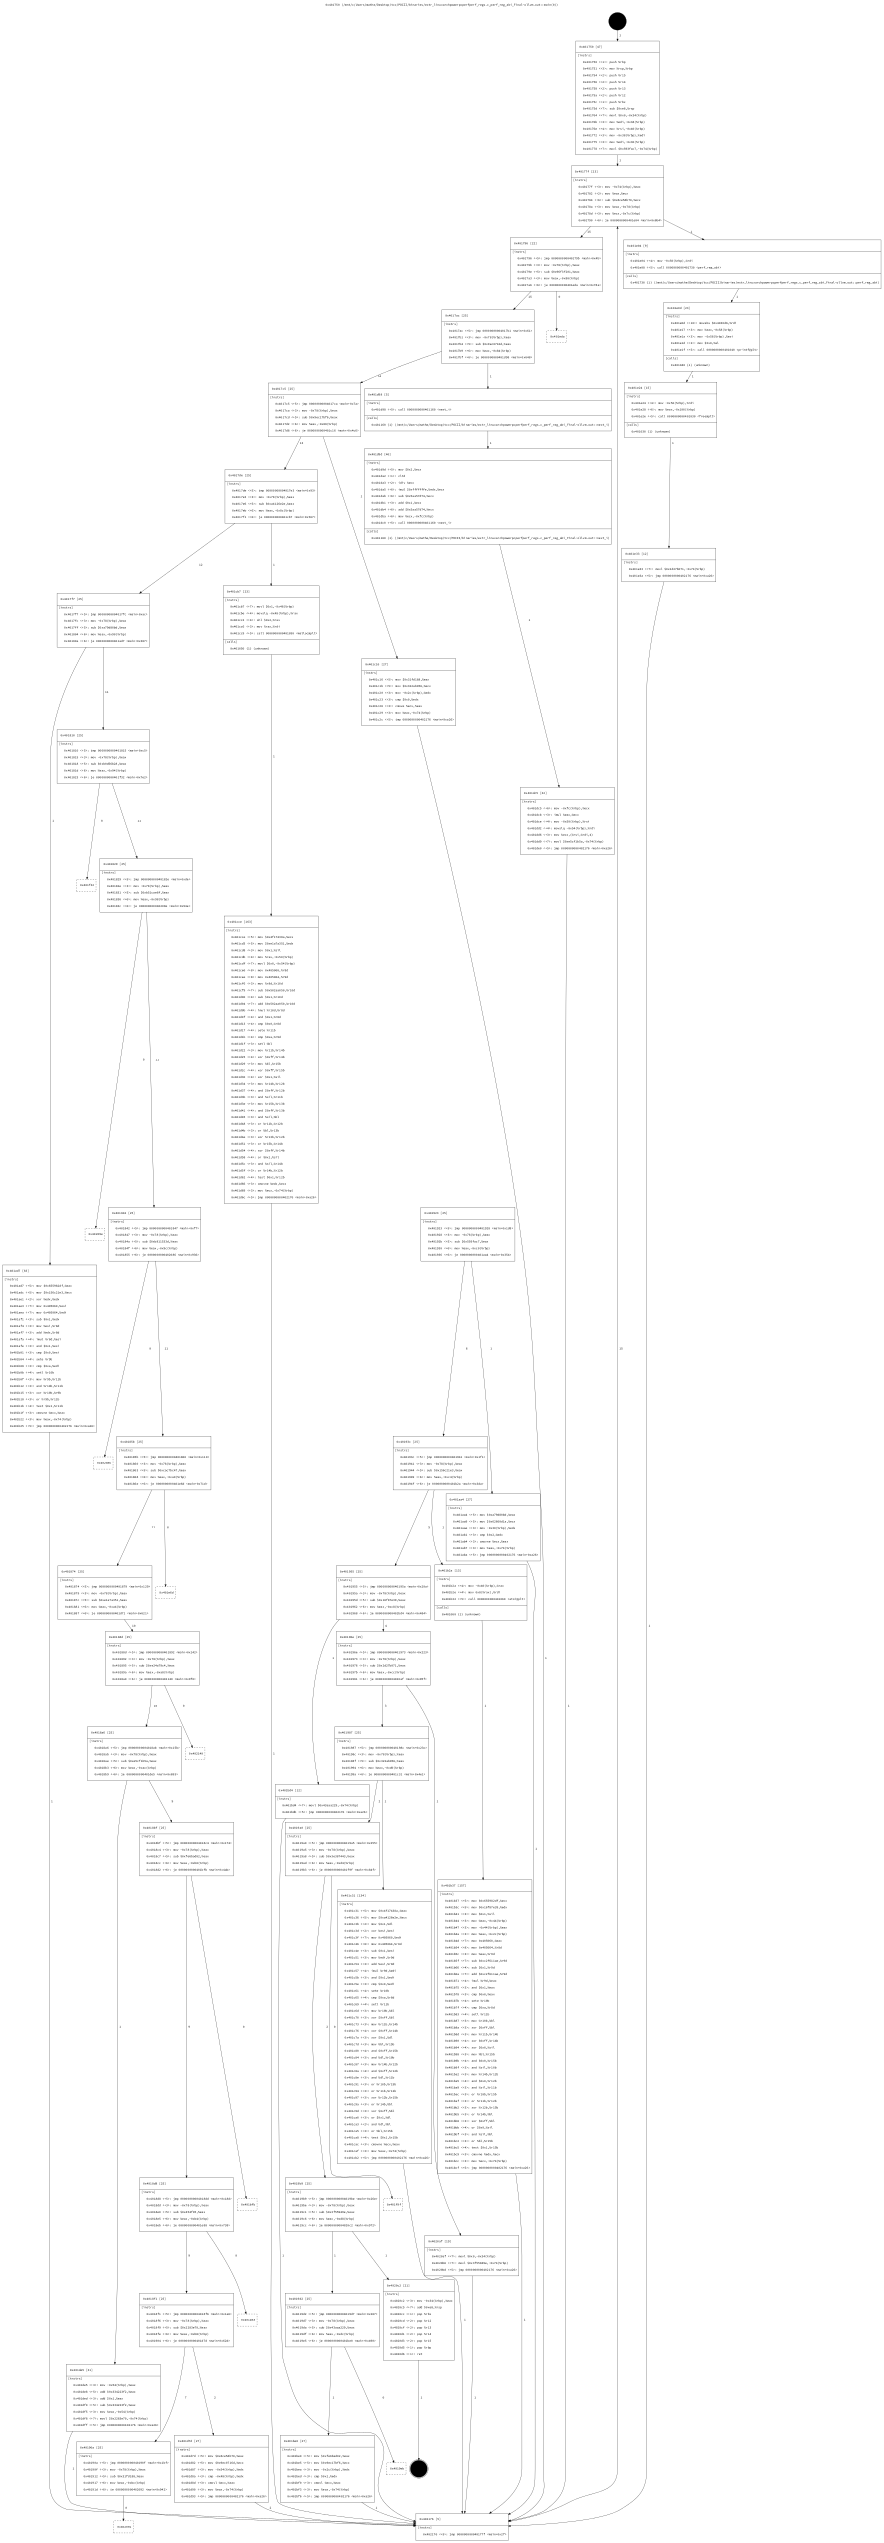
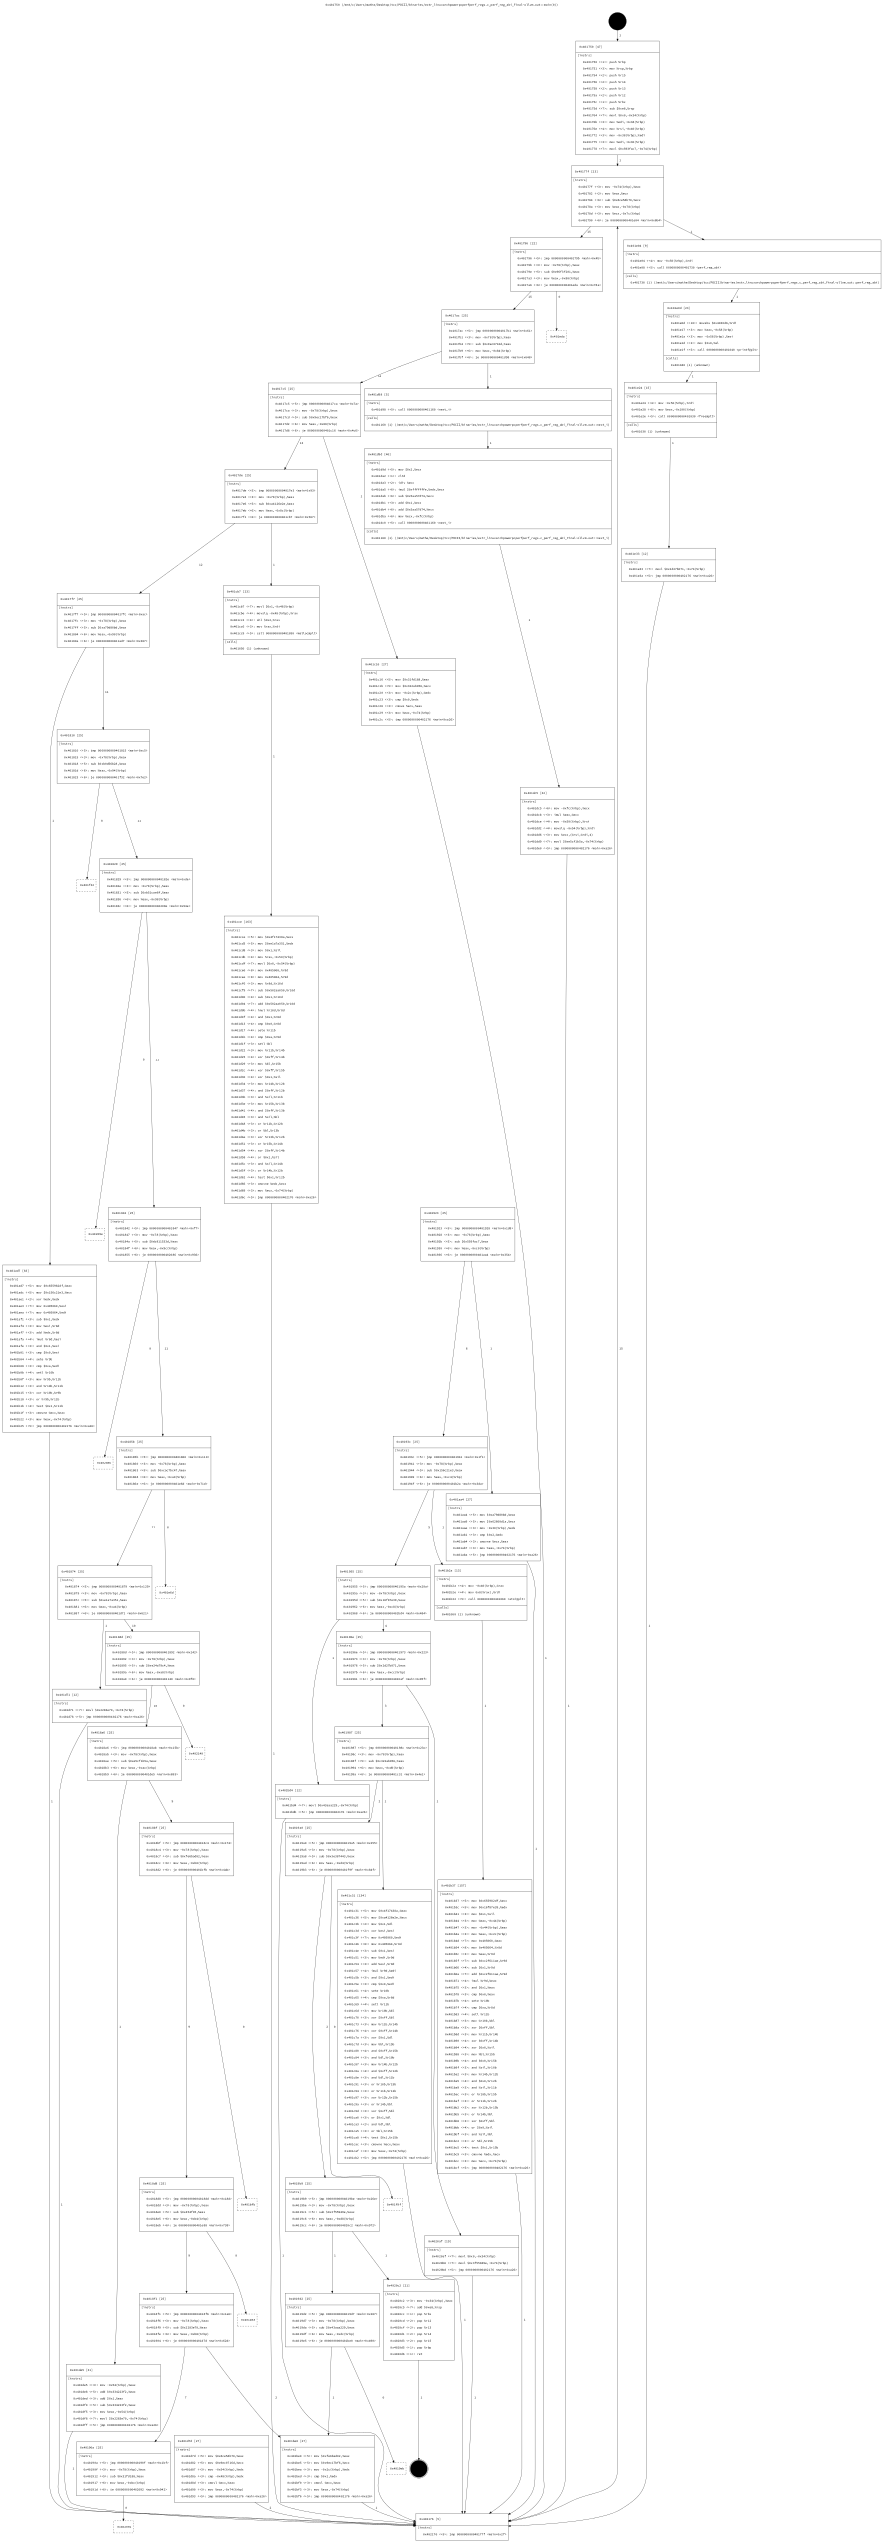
node "0x401d71 [12]": added
edge "0x4018f1 [25]" -> "0x401d7d [27]": now "0x4018f1 [25]" -> "0x401be0 [27]"
